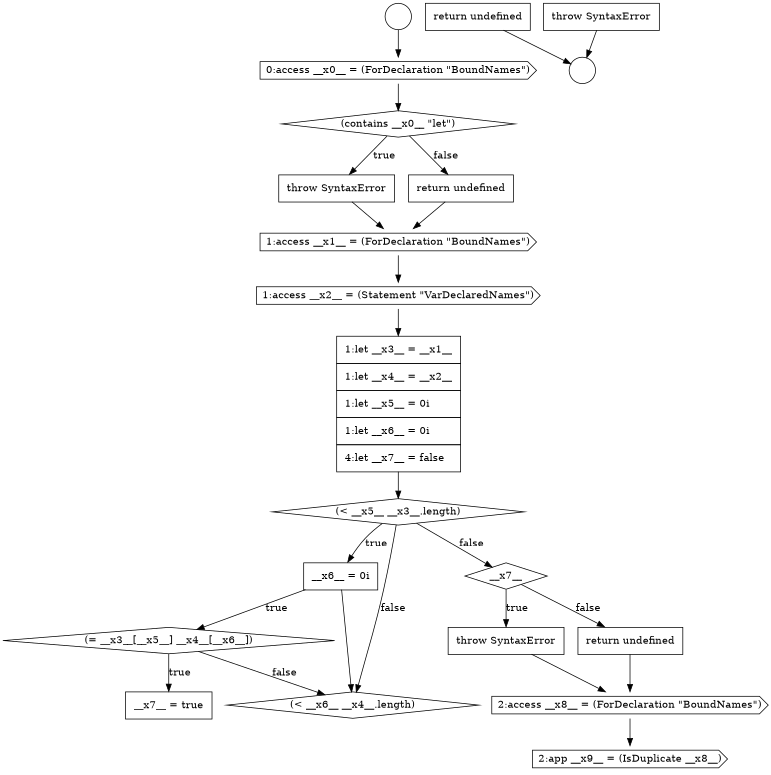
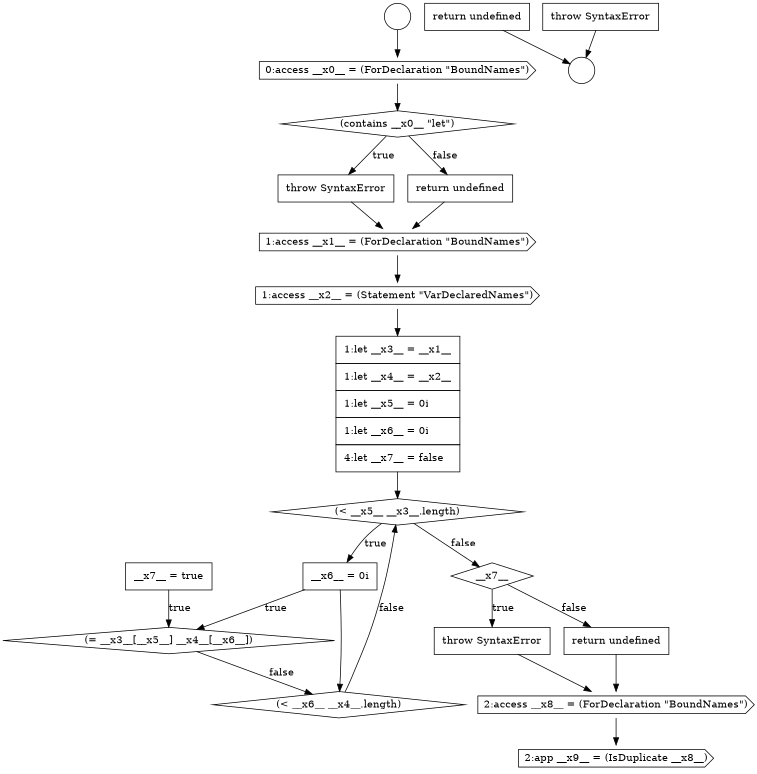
edge "(< __x5__ __x3__.length)" -> "(< __x6__ __x4__.length)": reversed
edge "(= __x3__[__x5__] __x4__[__x6__])" -> "__x7__ = true": reversed
